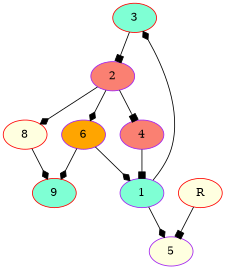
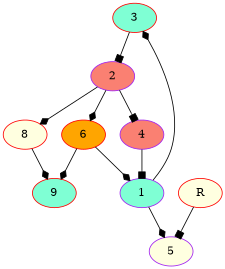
node "6": color purple -> red
